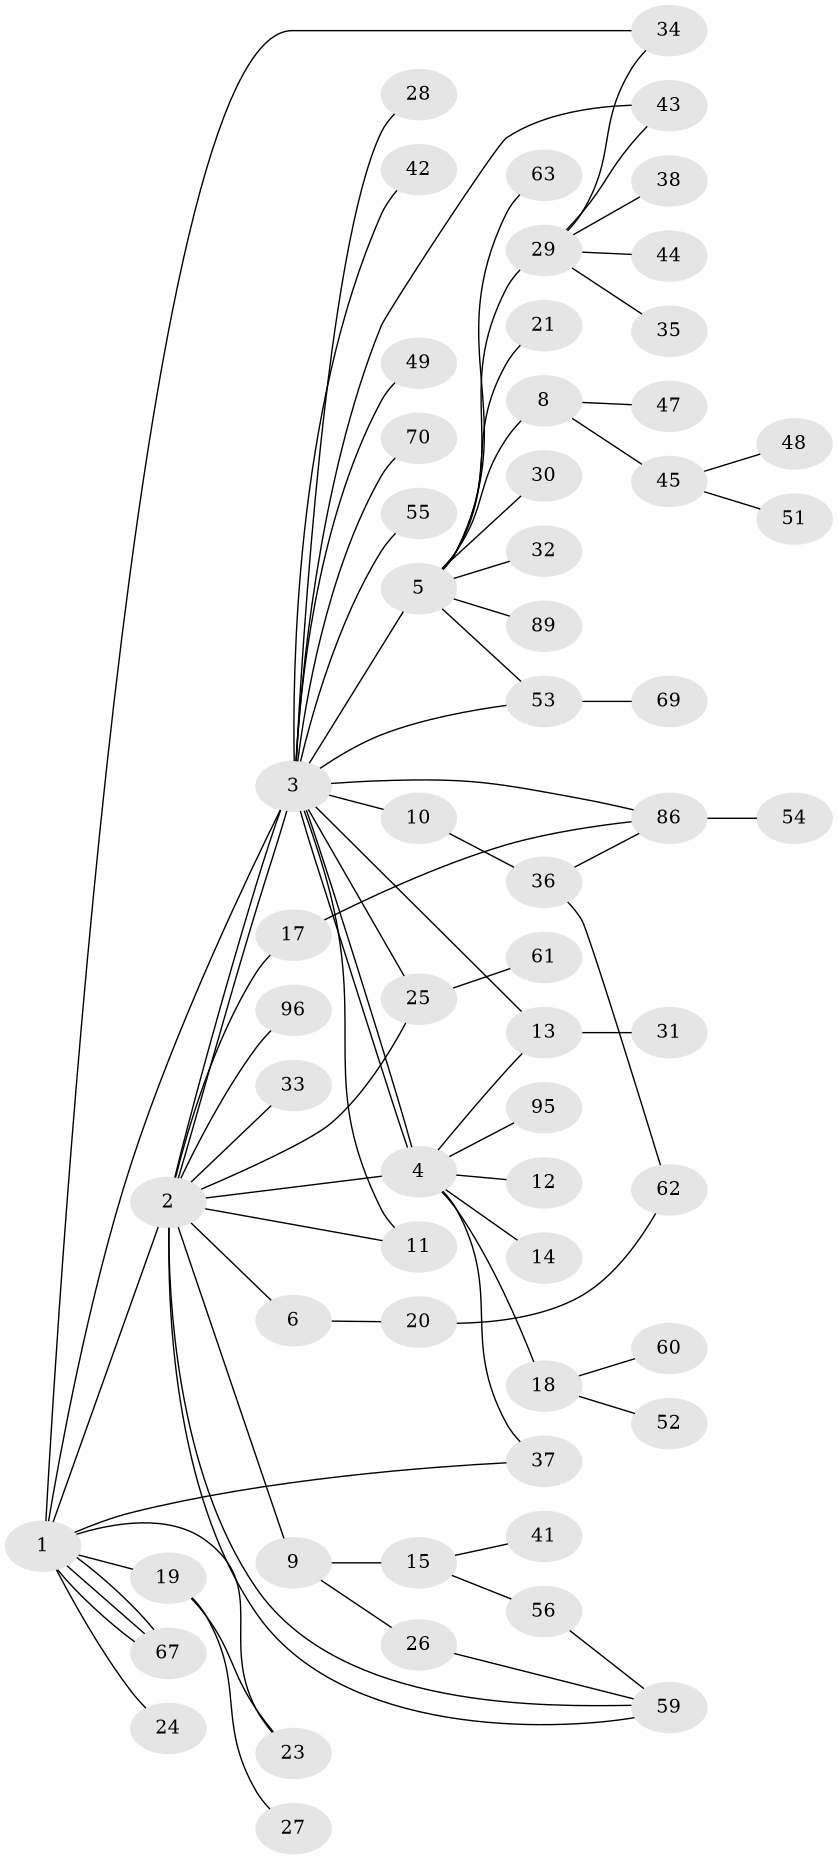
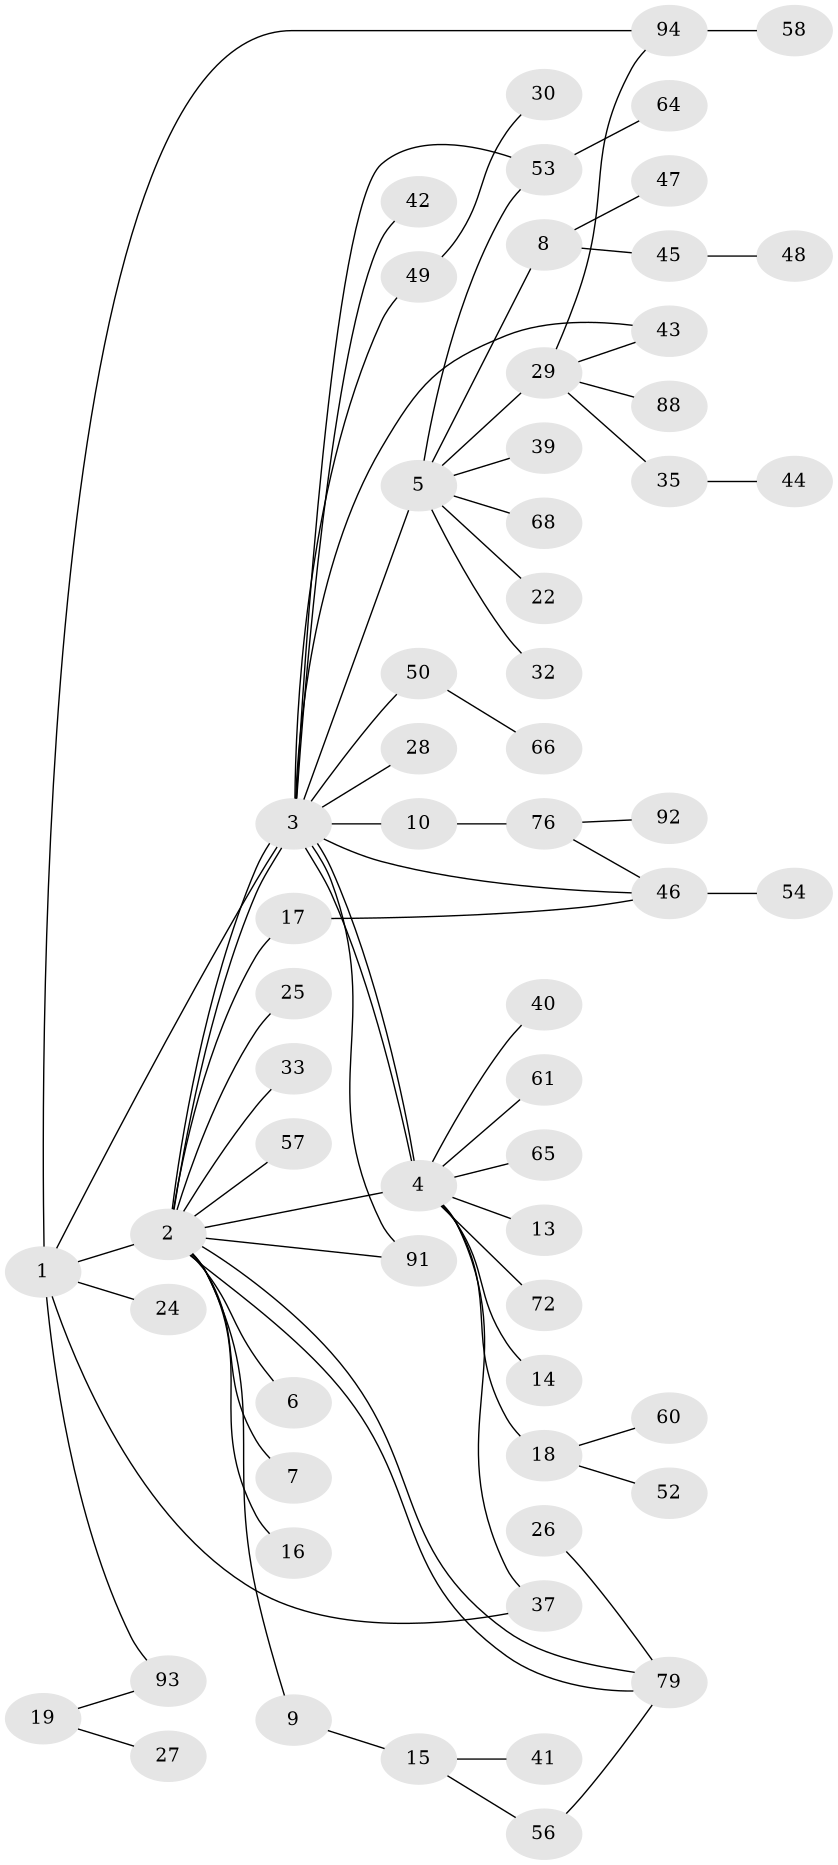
node "34": label "34" -> "94"
node "58": added
node "63": label "63" -> "68"
node "38": label "38" -> "88"
edge "29" -- "44": now "35" -- "44"
node "21": label "21" -> "22"
node "70": label "70" -> "50"
node "55": removed
node "51": removed
edge "30" -- "5": now "30" -- "49"
node "89": label "89" -> "39"
node "69": label "69" -> "64"
node "66": added
node "86": label "86" -> "46"
node "36": label "36" -> "76"
edge "3" -- "25": removed
edge "3" -- "13": removed
edge "61" -- "25": now "61" -- "4"
node "40": added
node "96": label "96" -> "16"
node "31": removed
node "95": label "95" -> "65"
node "57": added
node "12": label "12" -> "72"
node "62": label "62" -> "92"
node "11": label "11" -> "91"
node "20": removed
node "7": added
edge "1" -- "19": removed
edge "9" -- "26": removed
node "67": removed
node "59": label "59" -> "79"
node "23": label "23" -> "93"
